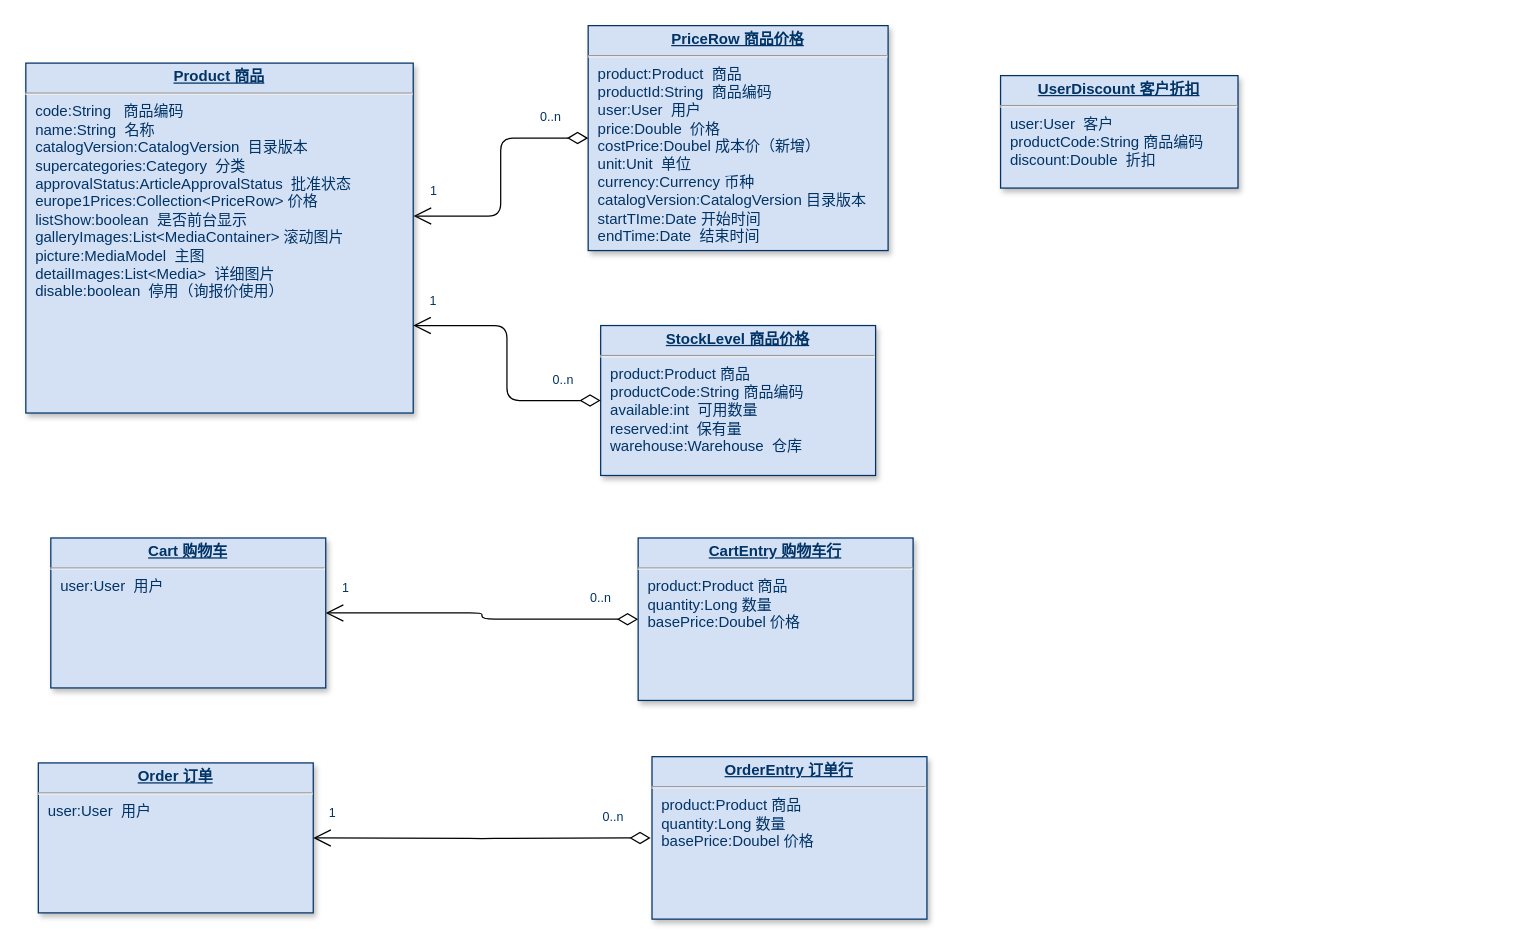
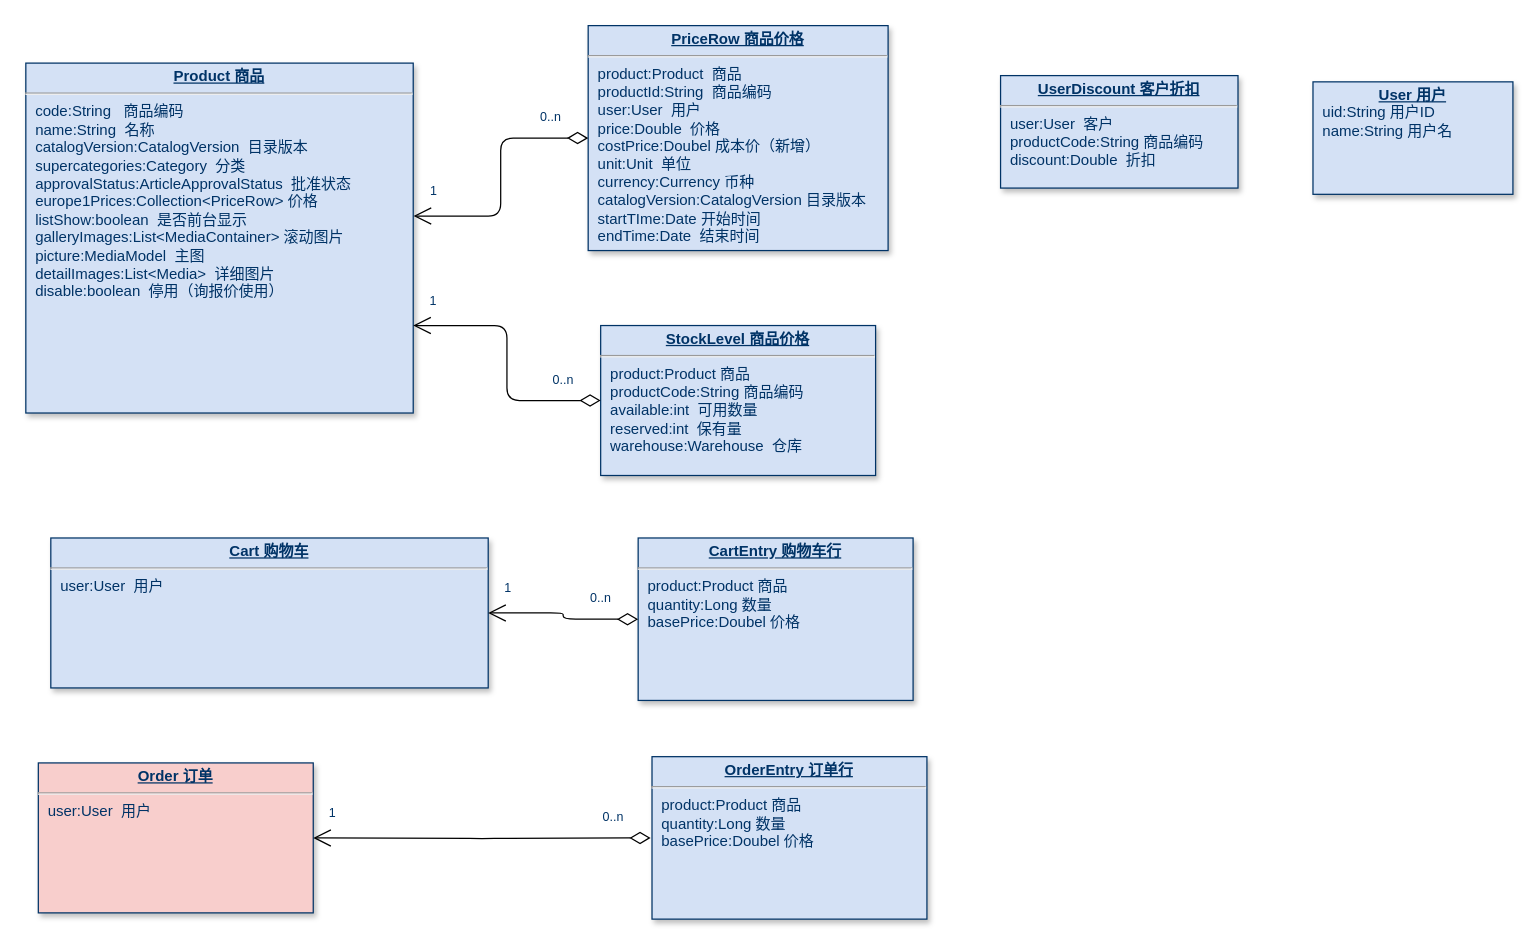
node "User 用户 uid:String 用户ID name:String 用户名": added
node "Cart 购物车 user:User 用户": size 275x150 -> 438x150
node "Order 订单 user:User 用户": fillcolor #d4e1f5 -> #f8cecc
